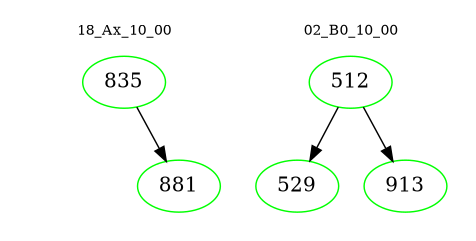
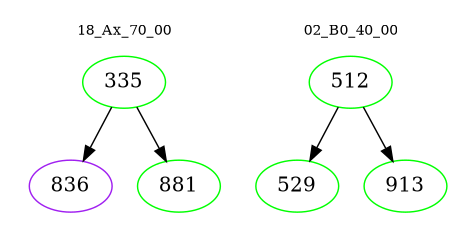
cluster "18_Ax_10_00": label "18_Ax_10_00" -> "18_Ax_70_00"
cluster "02_B0_10_00": label "02_B0_10_00" -> "02_B0_40_00"
node "835": label "835" -> "335"
node "836": added
